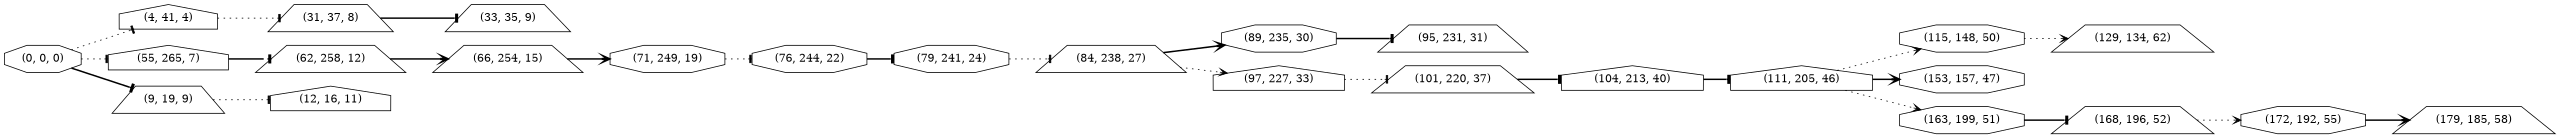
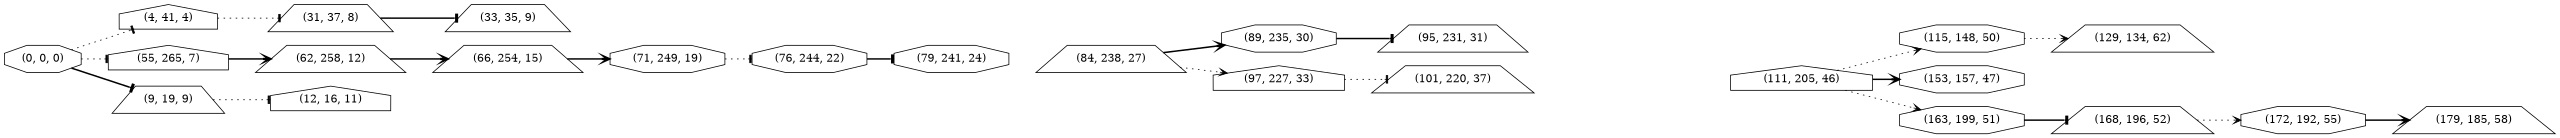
edge "(55, 265, 7)" -> "(62, 258, 12)": arrowhead tee -> vee
edge "(79, 241, 24)" -> "(84, 238, 27)": removed
node "(104, 213, 40)": removed
